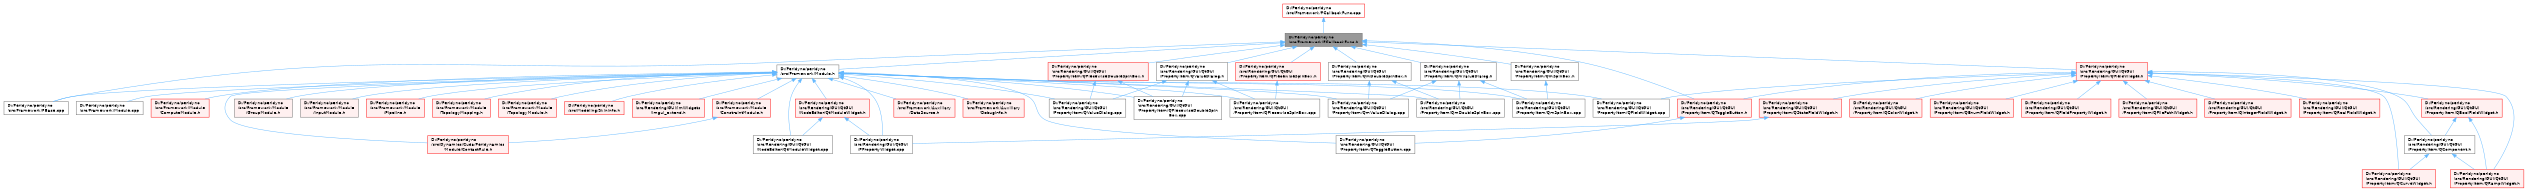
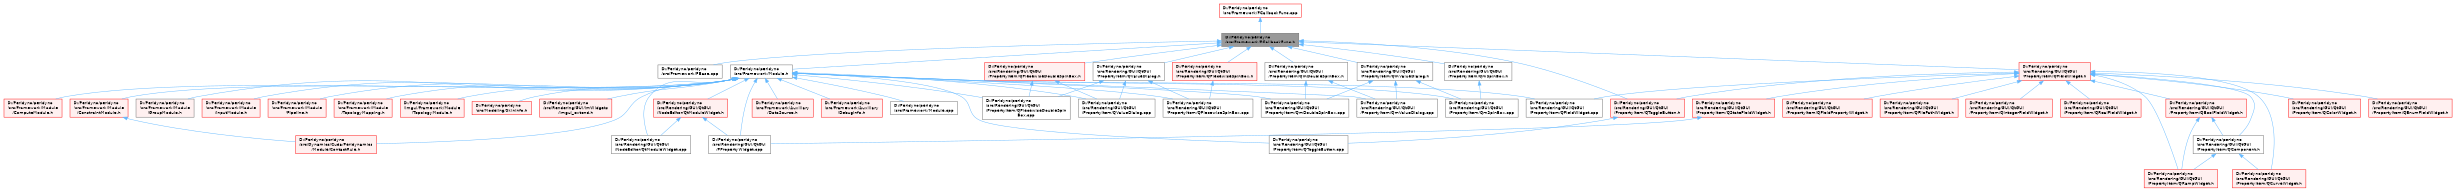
edge "D:/Peridyno/peridyno /src/Framework/FBase.cpp" -> "D:/Peridyno/peridyno /src/Framework/Module.h": removed
node "D:/Peridyno/peridyno /src/Framework/Module /InputModule.h": color grey40 -> red
node "D:/Peridyno/peridyno /src/Framework/Module /TopologyModule.h": label "D:/Peridyno/peridyno /src/Framework/Module /TopologyModule.h" -> "D:/Peridyno/peridyno /imgui/Framework/Module /TopologyModule.h"
